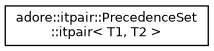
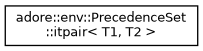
node "adore::itpair::PrecedenceSet ::itpair< T1, T2 >": label "adore::itpair::PrecedenceSet ::itpair< T1, T2 >" -> "adore::env::PrecedenceSet ::itpair< T1, T2 >"
